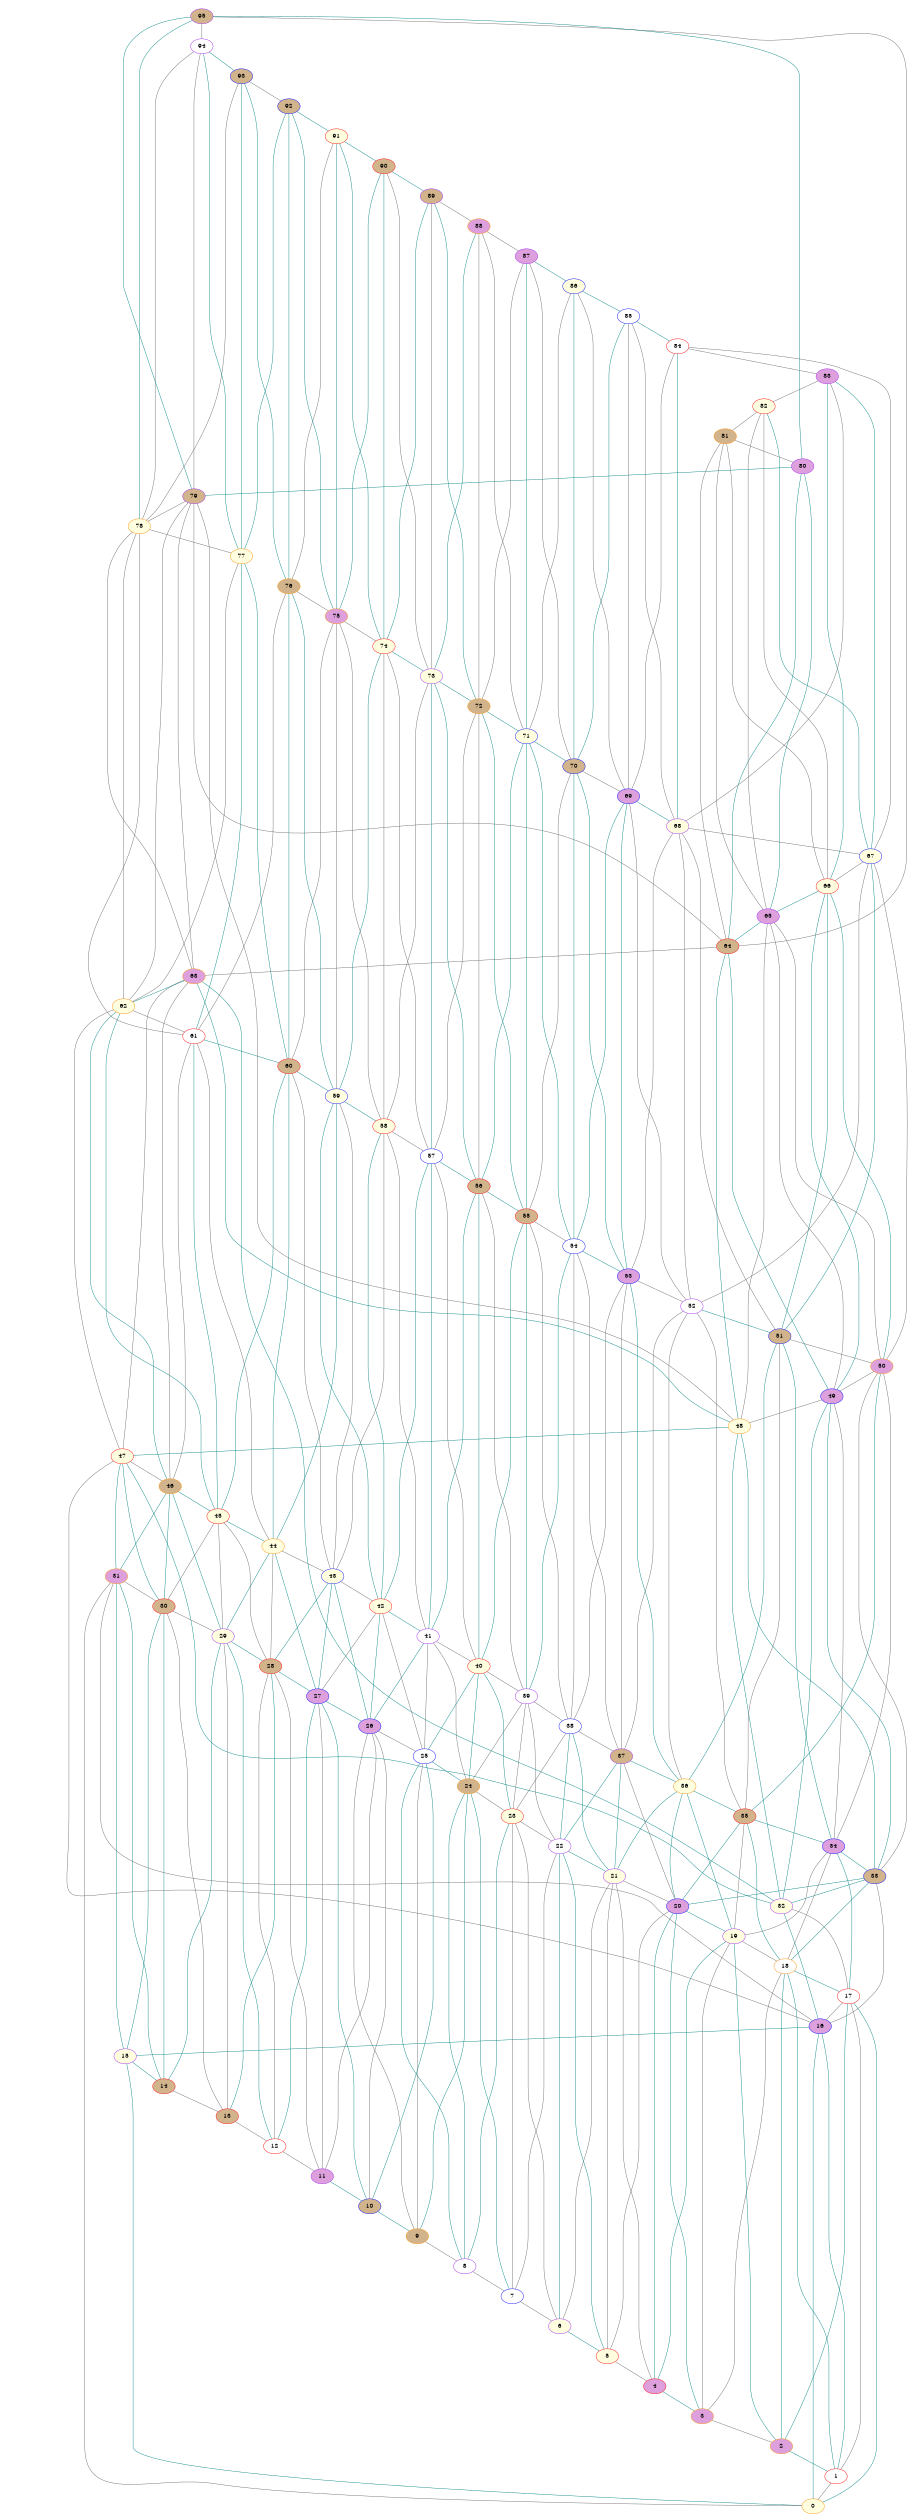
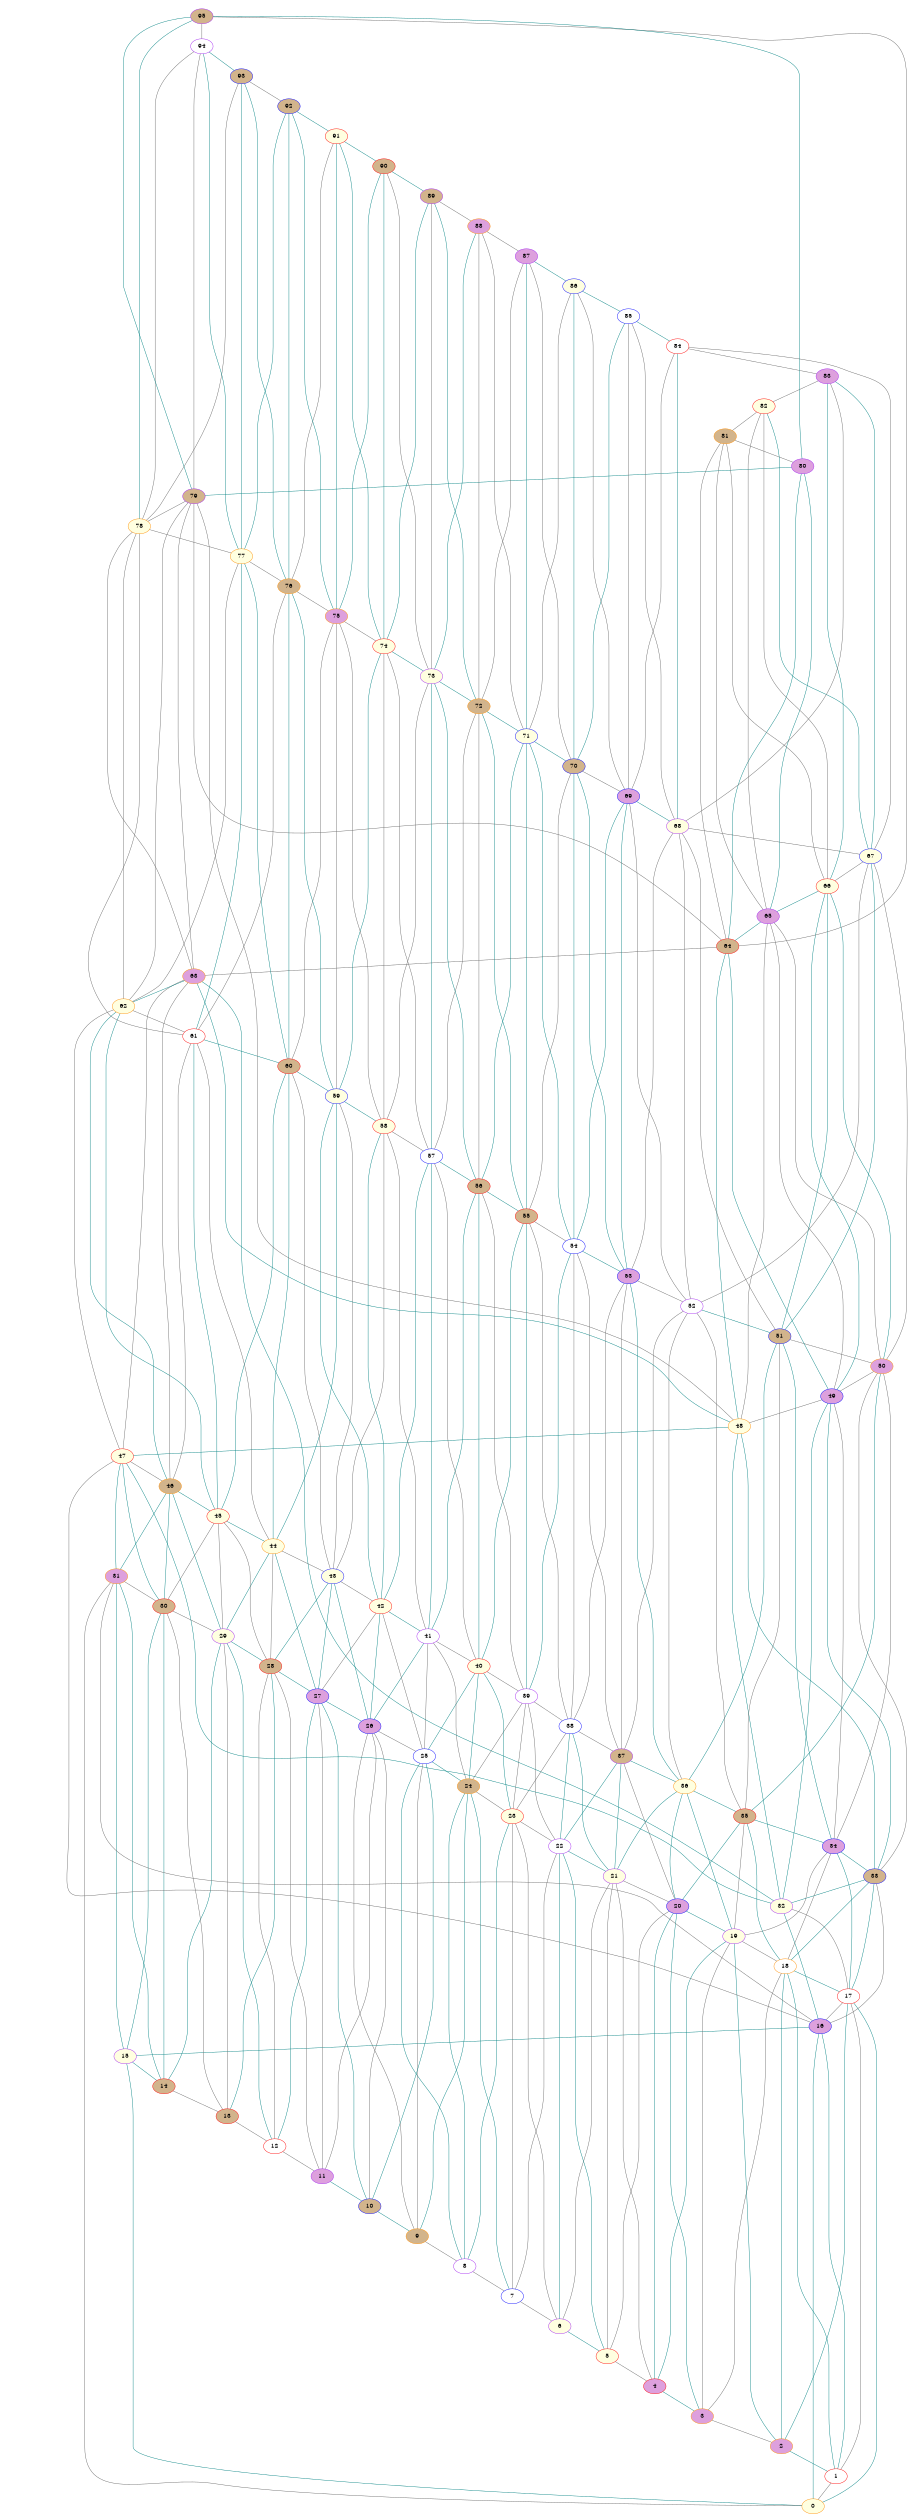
edge "77" -- "76": added
edge "33" -- "20": now "33" -- "17"
